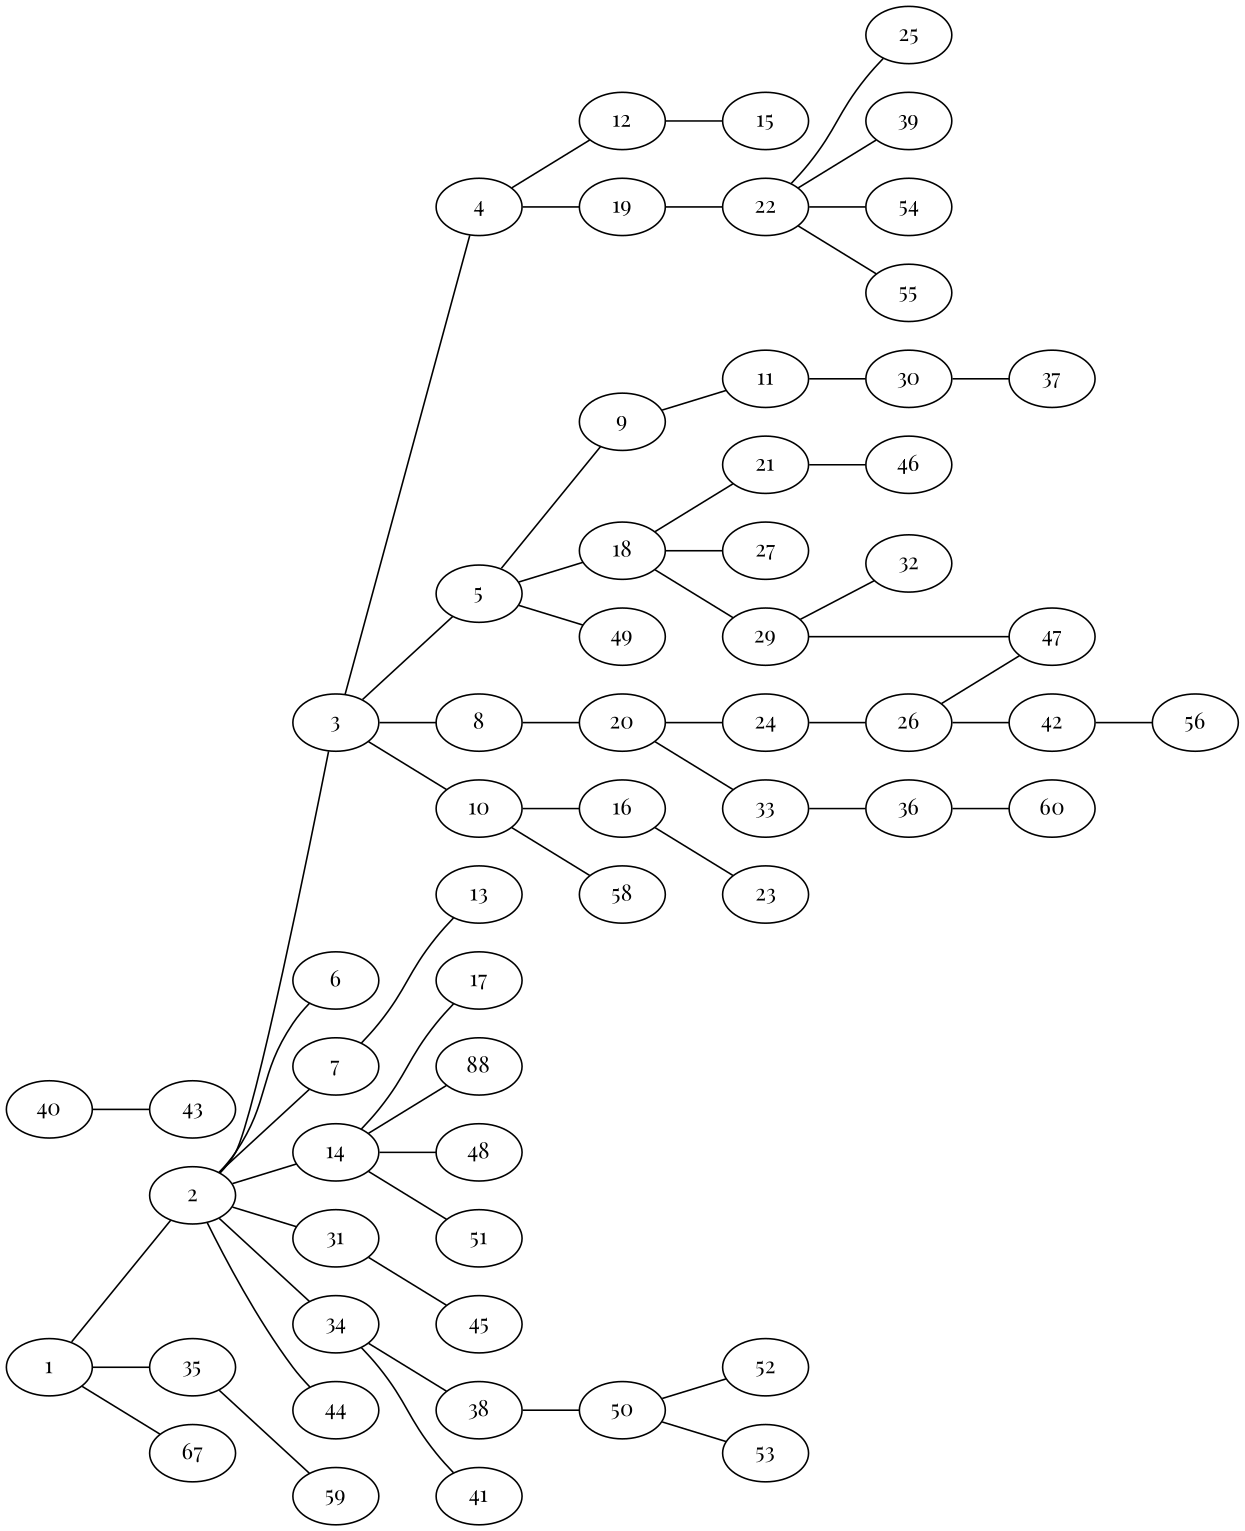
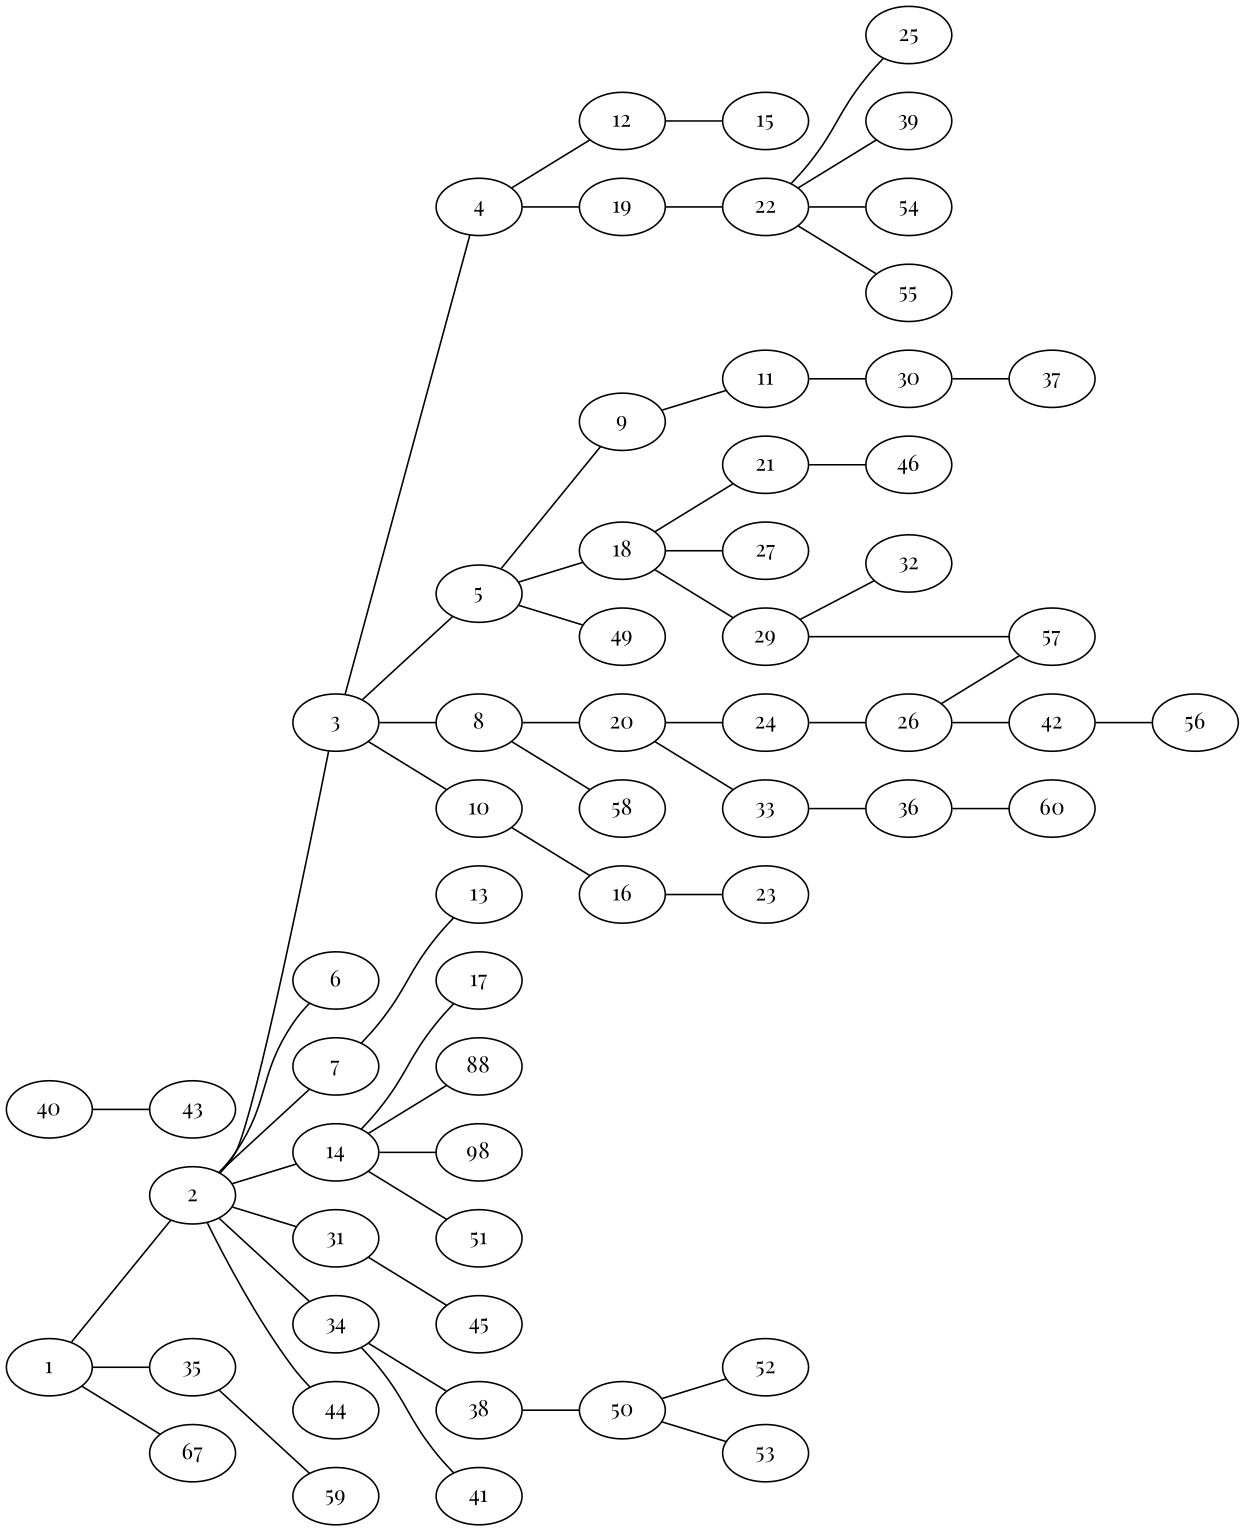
node "47": label "47" -> "57"
edge "10" -- "58": now "8" -- "58"
node "48": label "48" -> "98"
